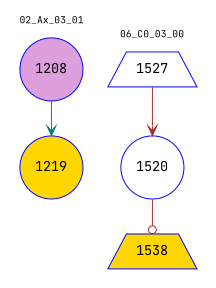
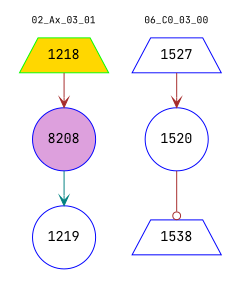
node "1218": added
node "1208": label "1208" -> "8208"
node "1219": fillcolor gold -> white
node "1538": fillcolor gold -> white
